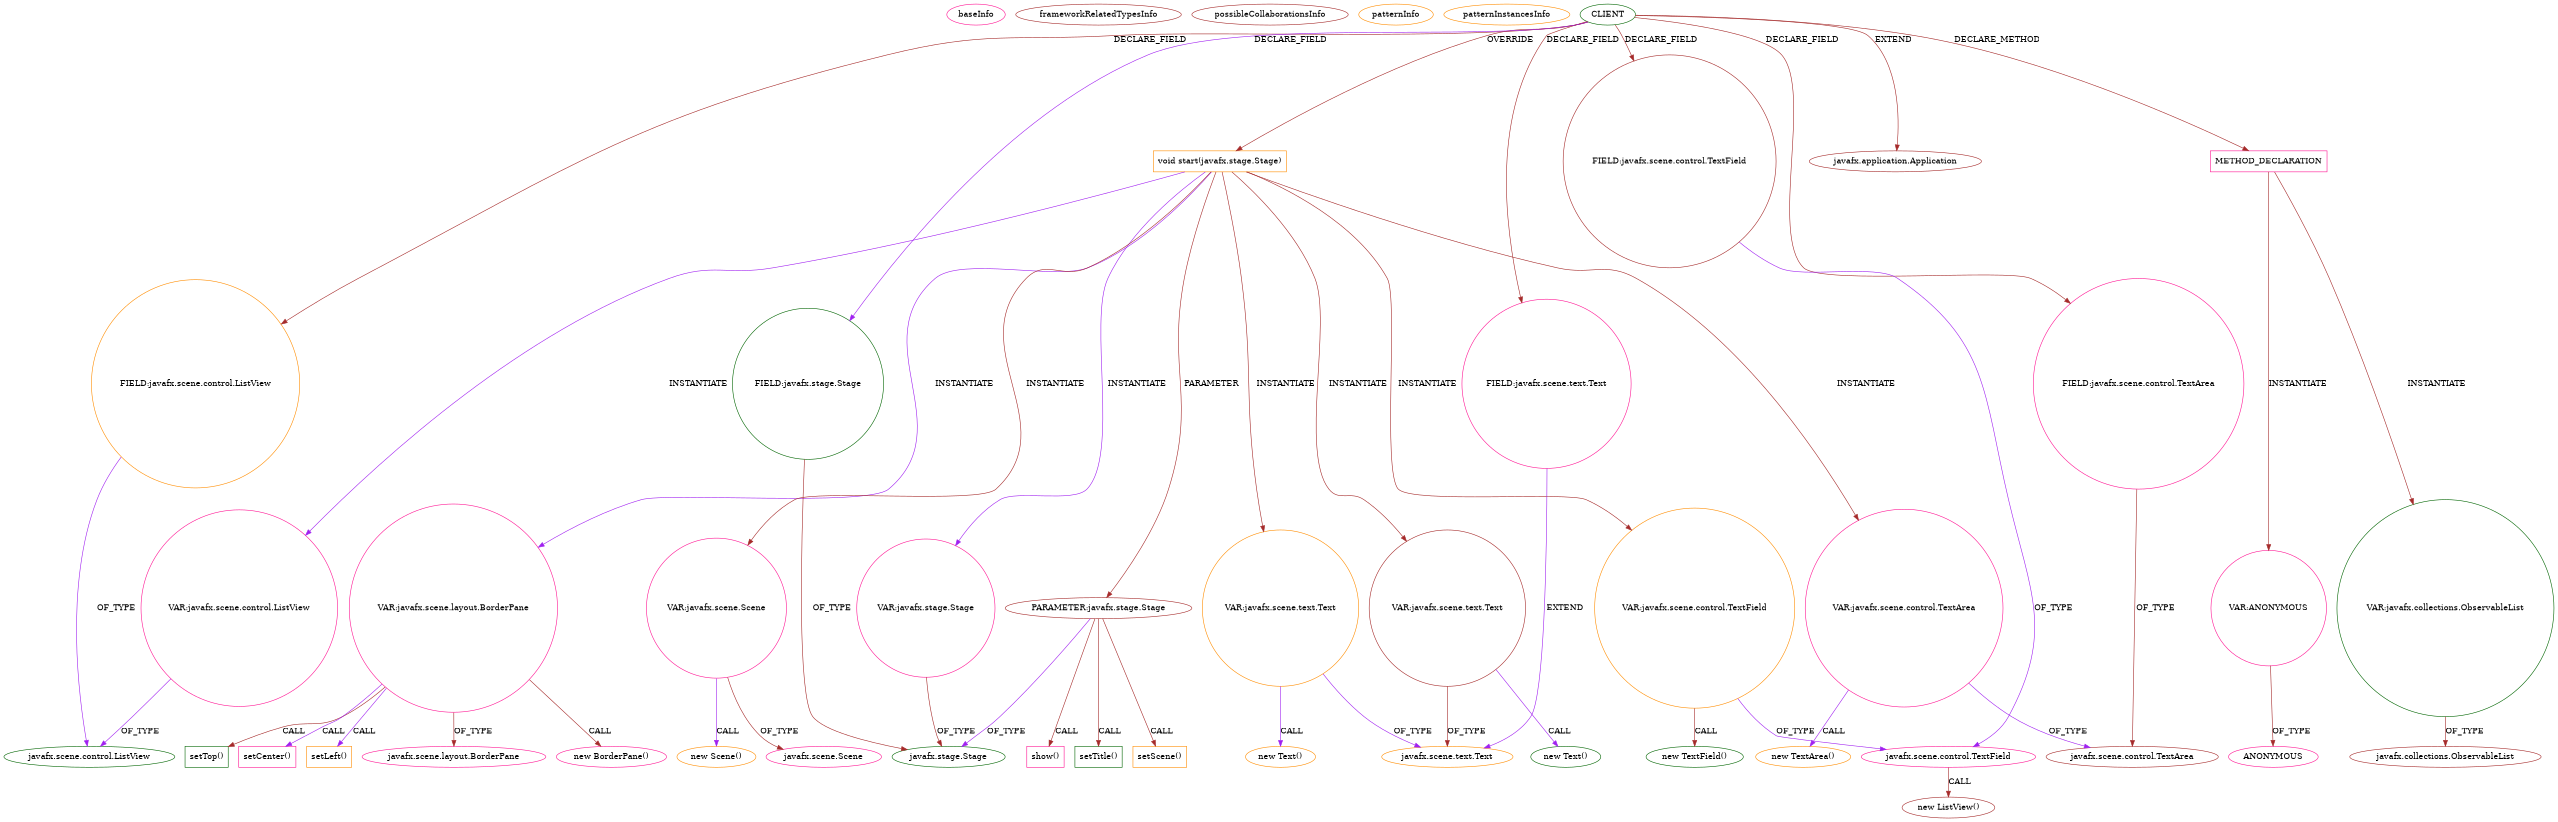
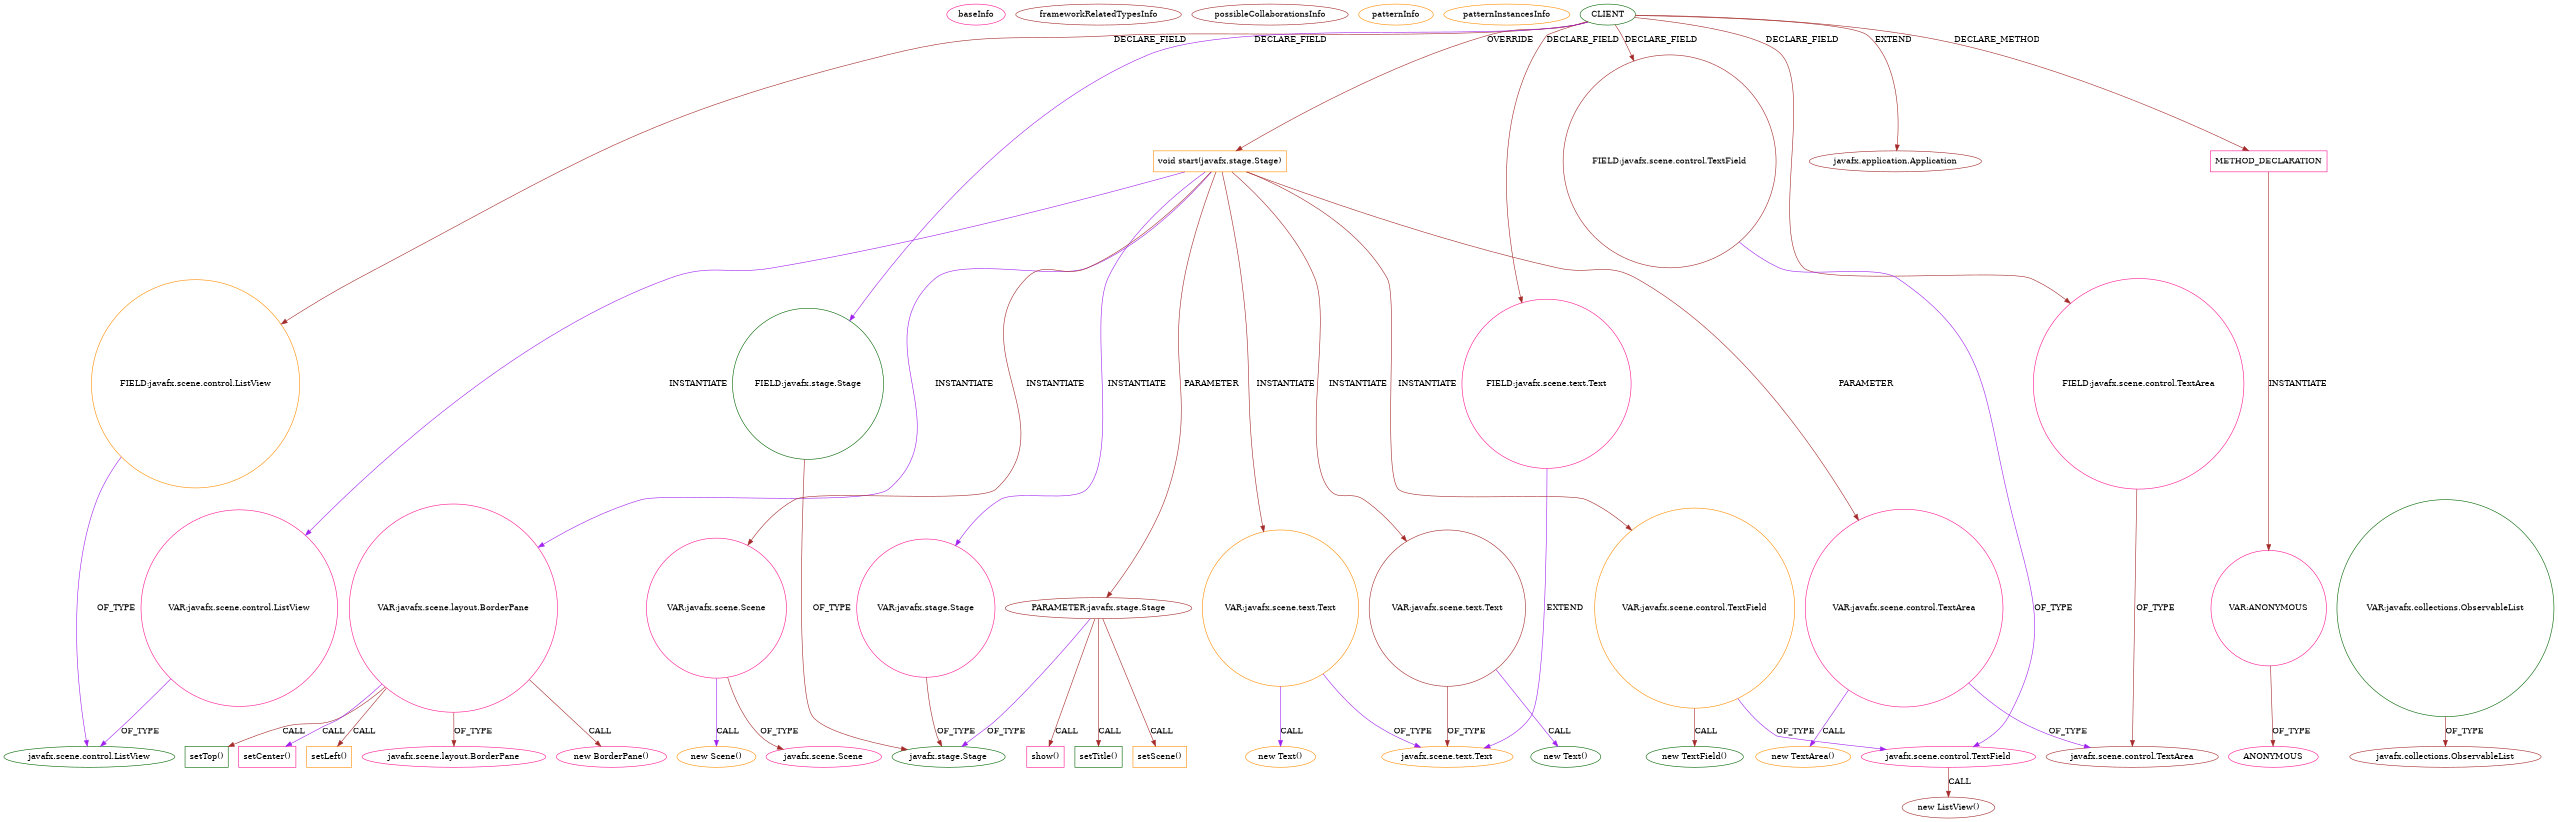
edge "METHOD_DECLARATION" -> "VAR:javafx.collections.ObservableList": removed, label "INSTANTIATE"
edge "void start(javafx.stage.Stage)" -> "VAR:javafx.scene.control.TextArea": label "INSTANTIATE" -> "PARAMETER"
edge "VAR:javafx.scene.layout.BorderPane" -> "setLeft()": color purple -> brown
